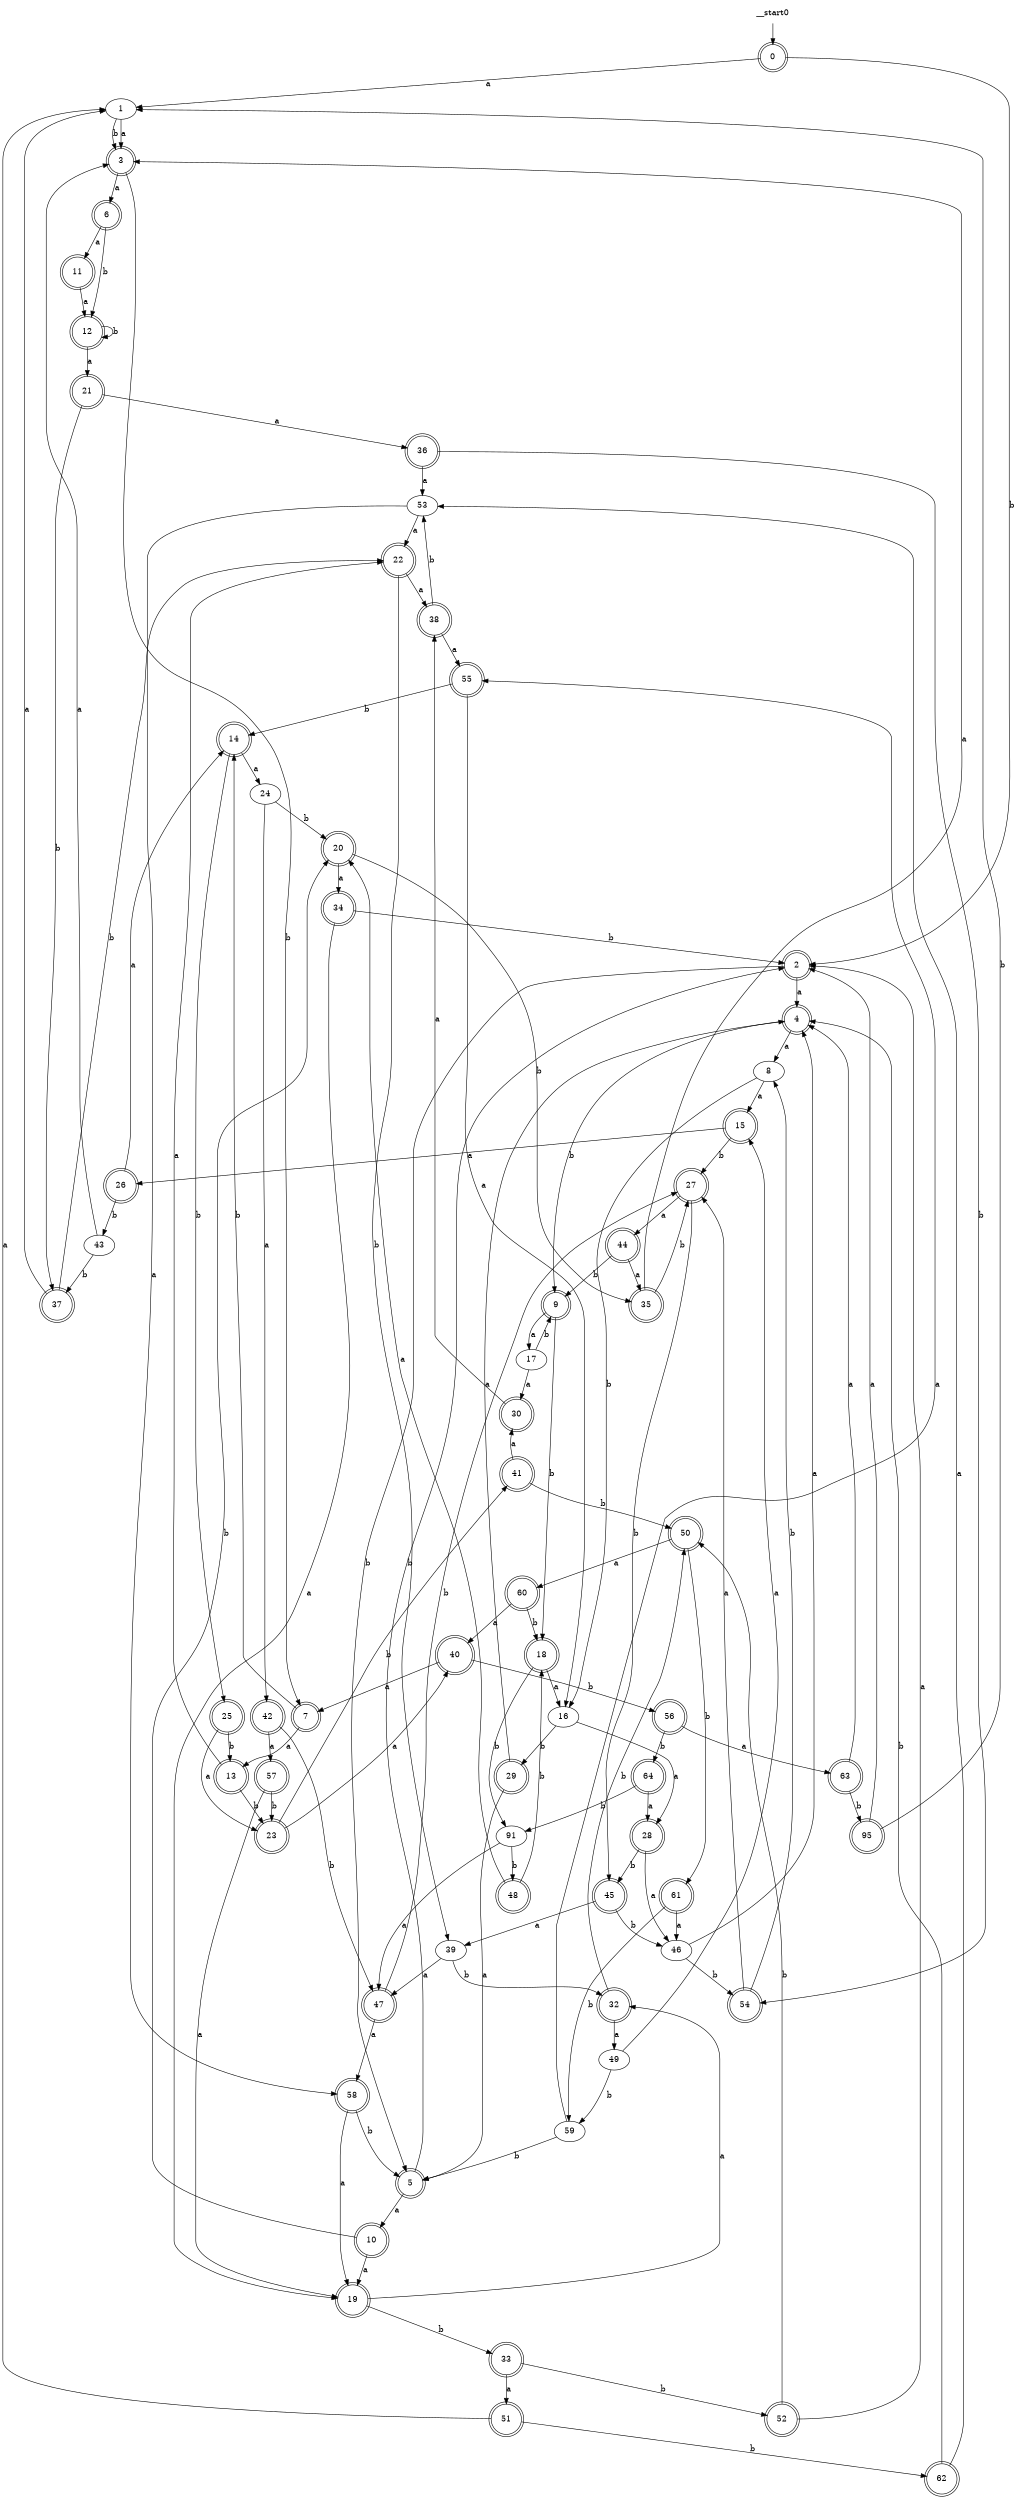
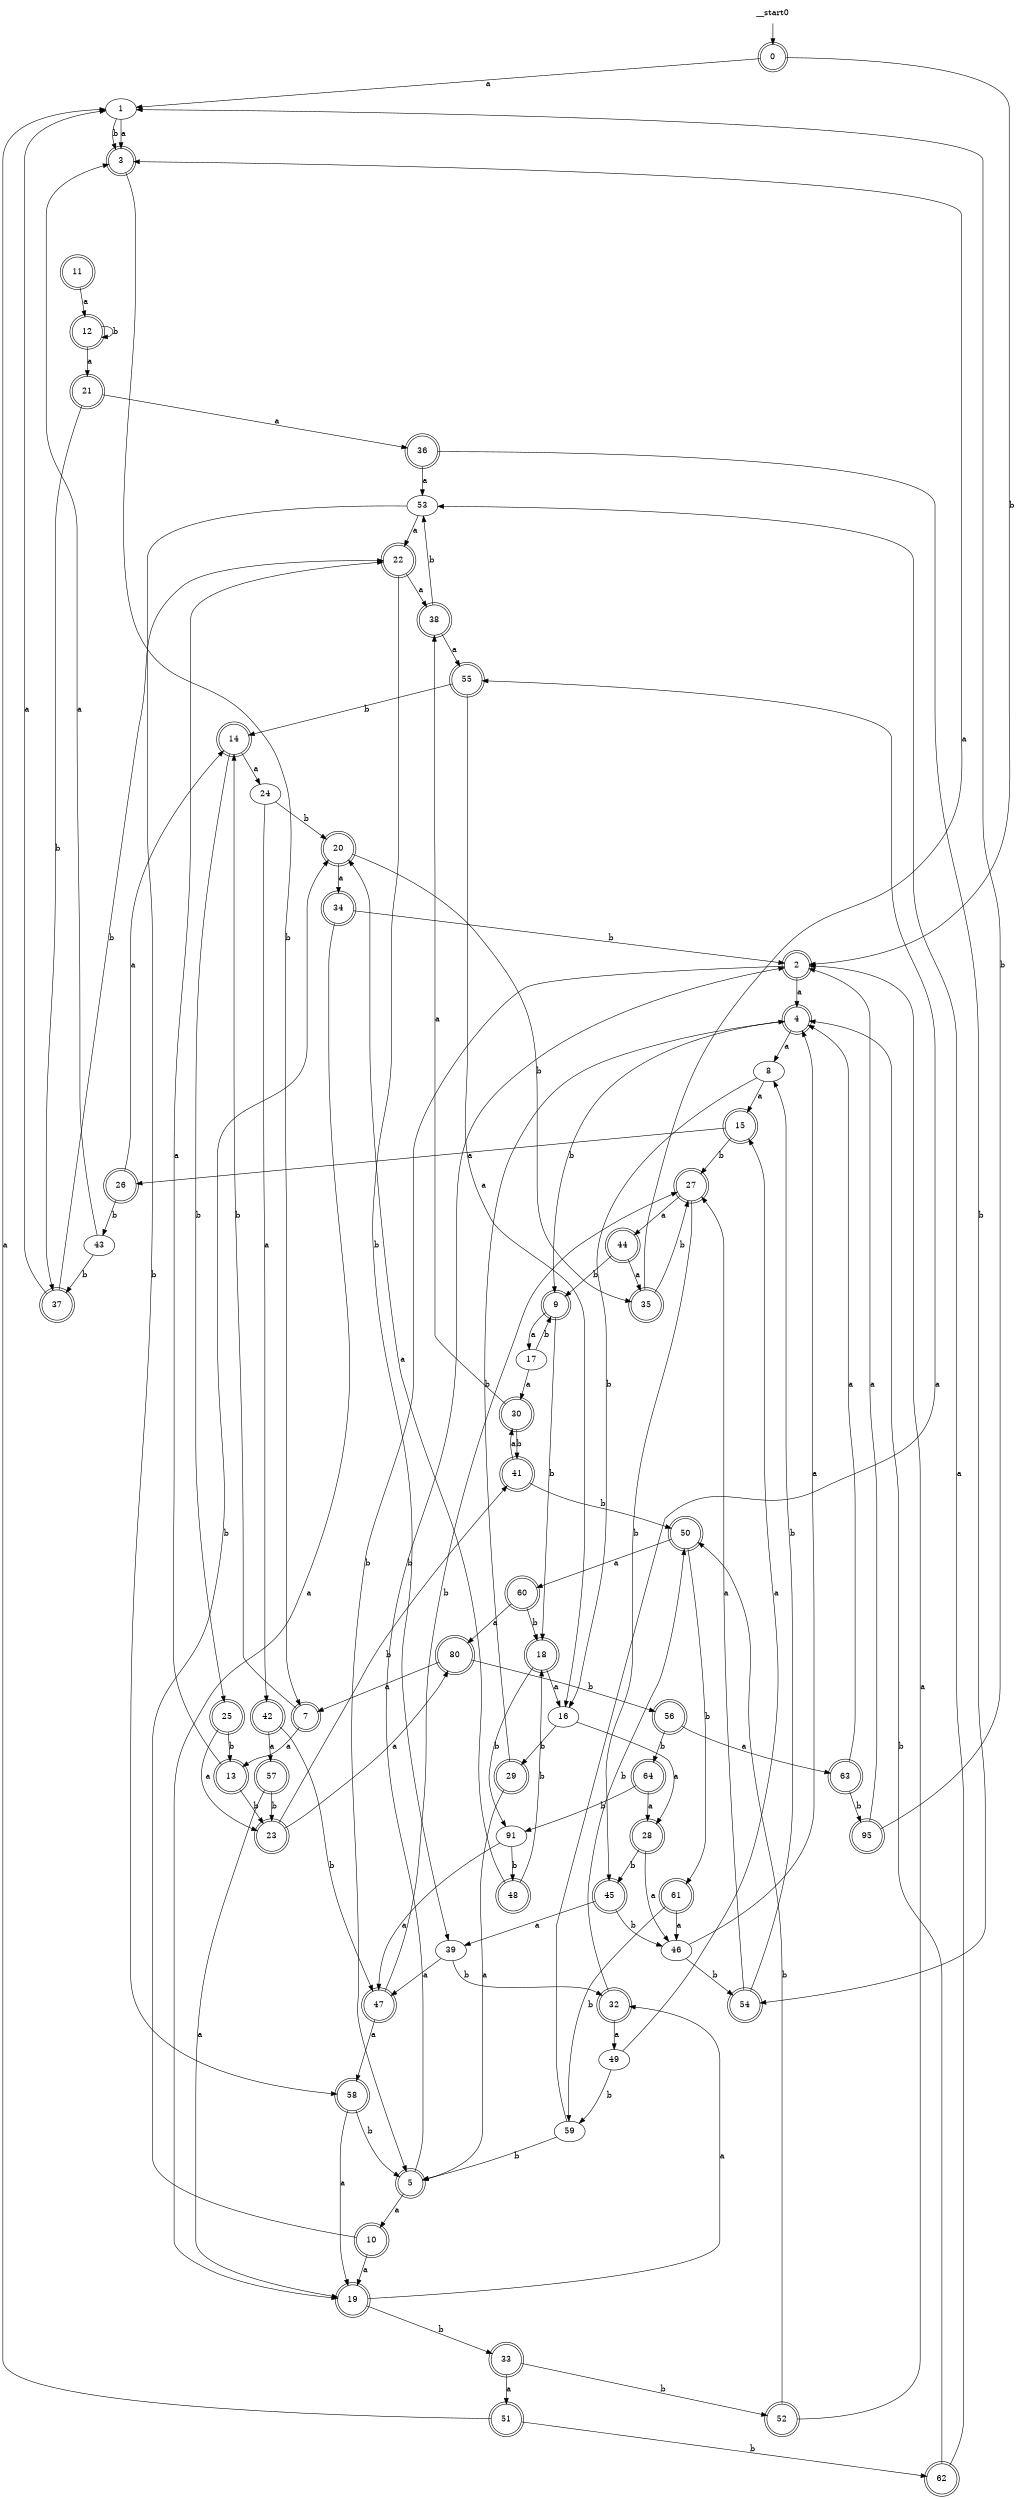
node "6": removed
edge "53" -> "58": label "a" -> "b"
edge "29" -> "4": label "a" -> "b"
edge "30" -> "41": added, label "b"
node "40": label "40" -> "80"
